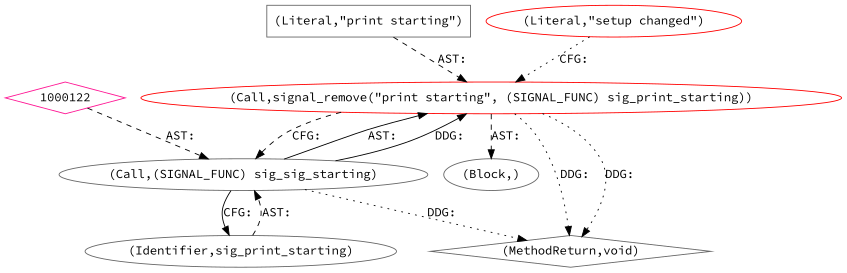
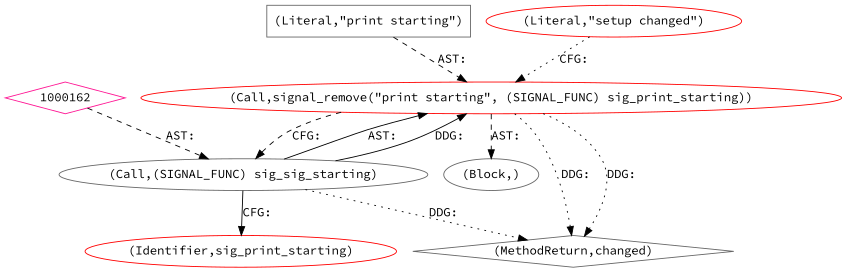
node "1000122": label "1000122" -> "1000162"
edge "(Identifier,sig_print_starting)" -> "(Call,(SIGNAL_FUNC) sig_sig_starting)": removed, label "AST:"
node "(Identifier,sig_print_starting)": color gray40 -> red
node "(MethodReturn,void)": label "(MethodReturn,void)" -> "(MethodReturn,changed)"
